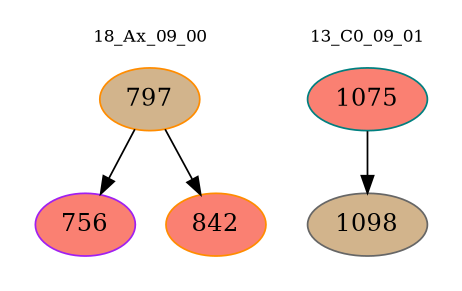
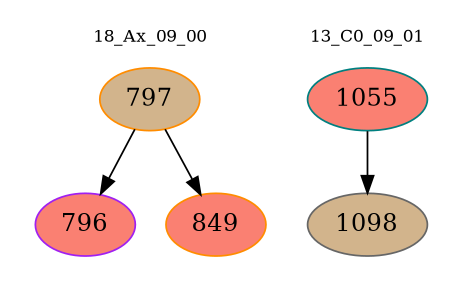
node "1075": label "1075" -> "1055"
node "756": label "756" -> "796"
node "842": label "842" -> "849"
